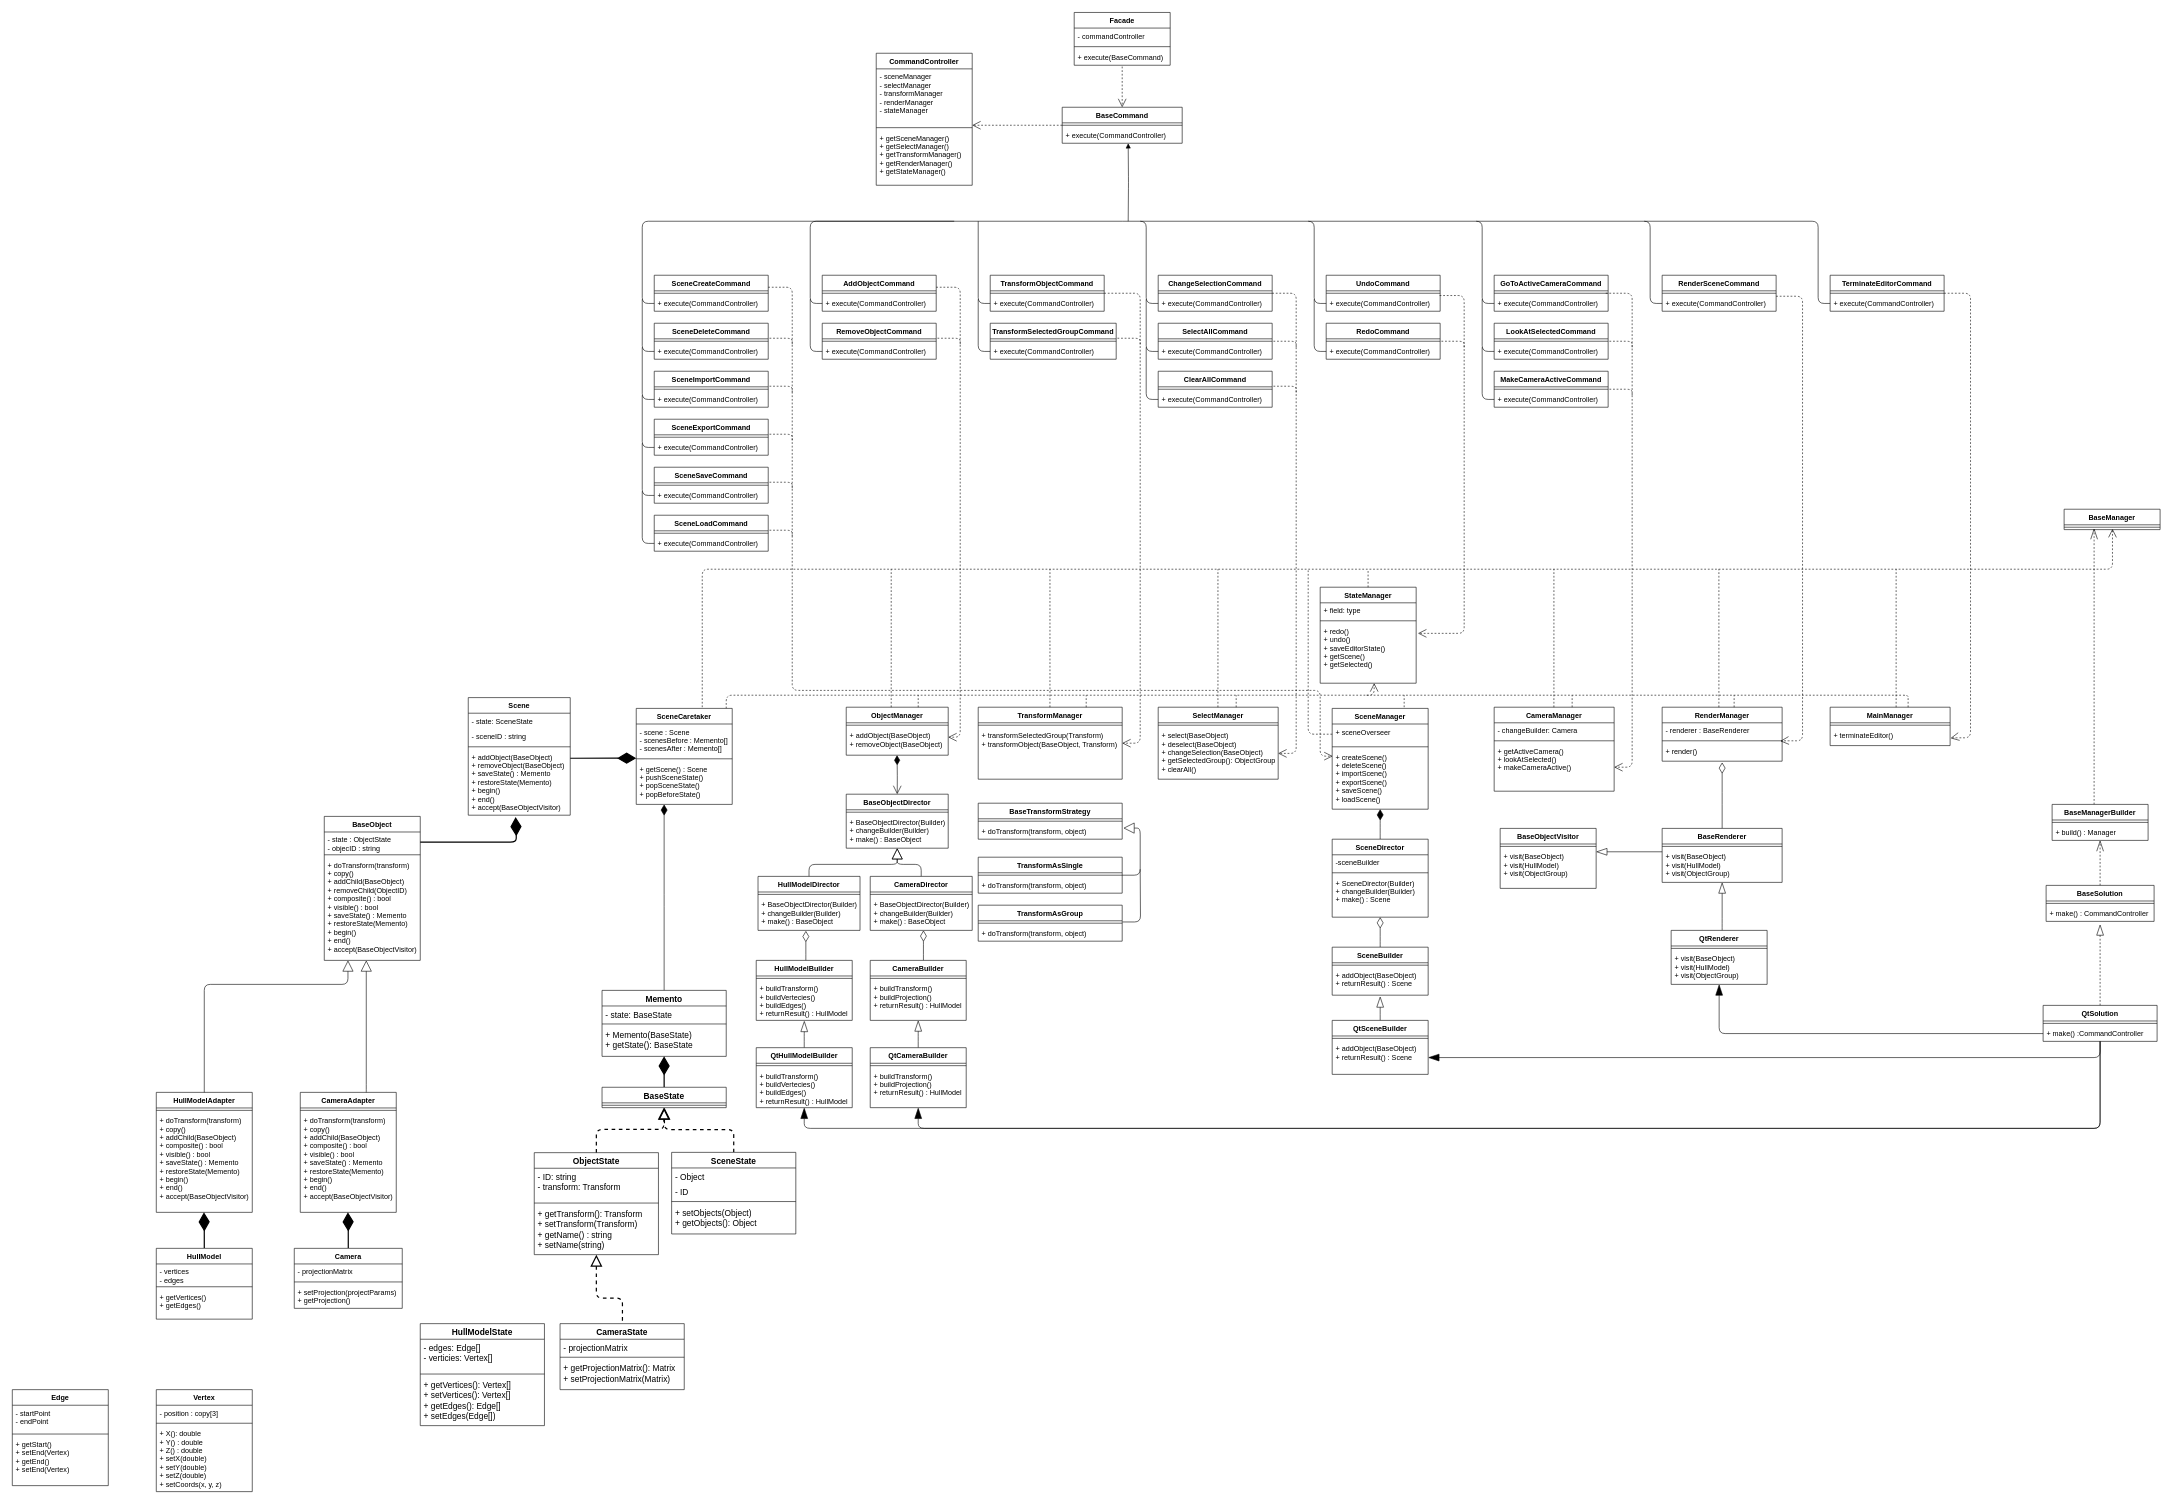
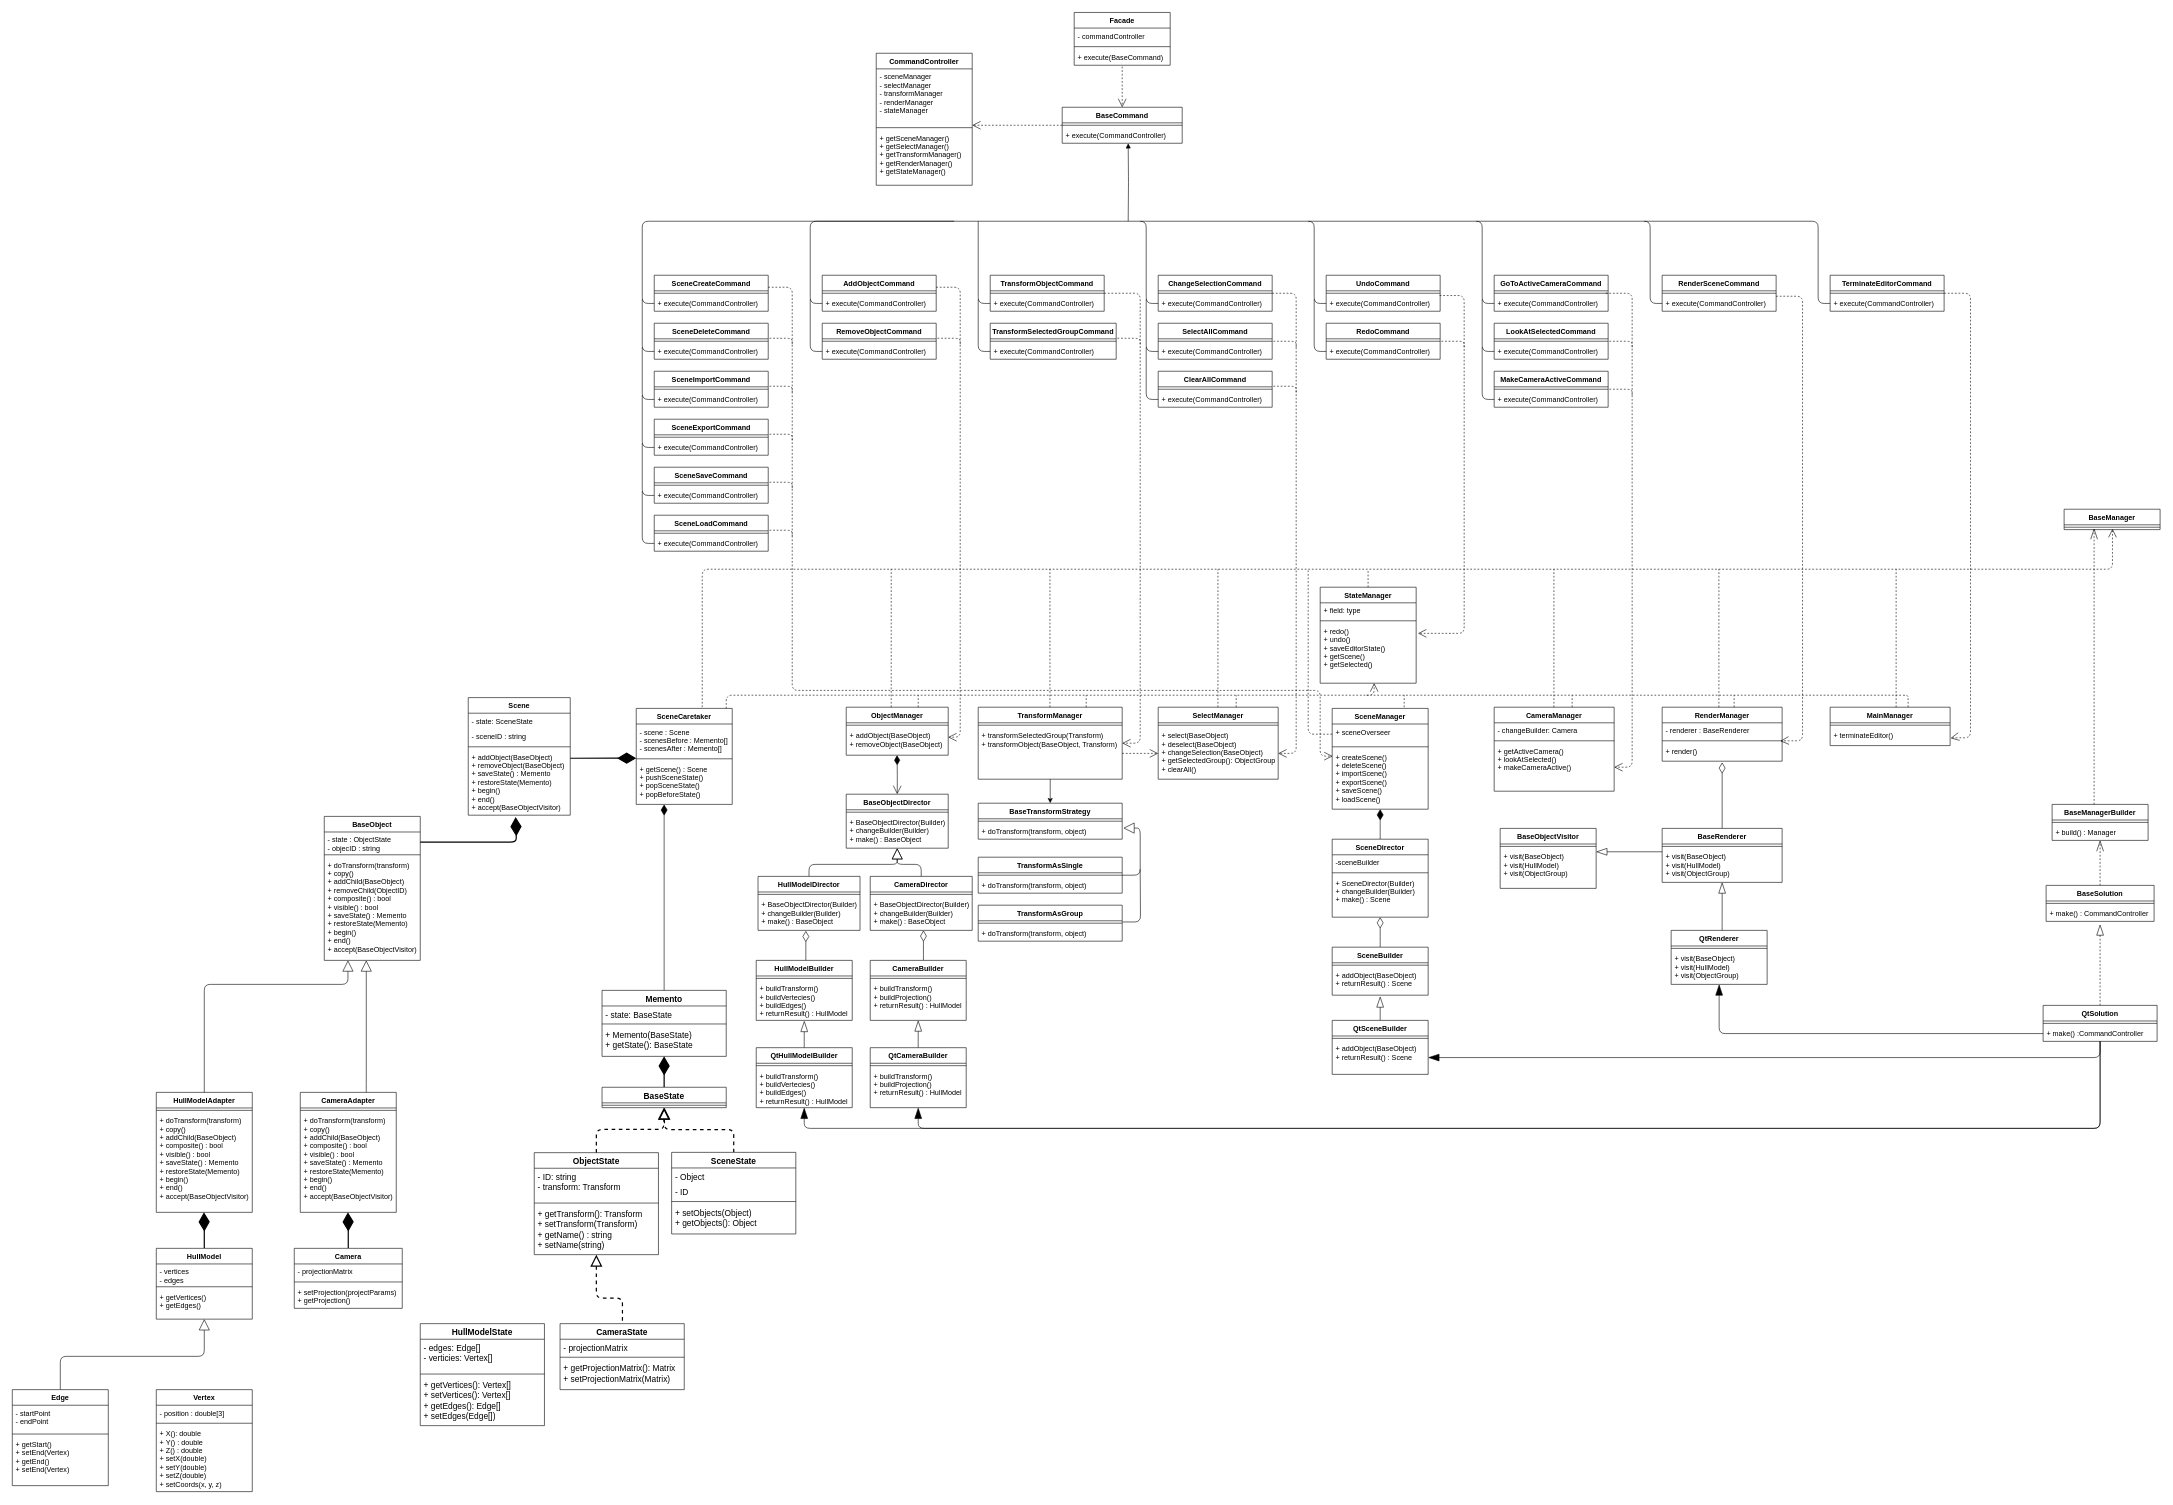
edge "+ transformSelectedGroup(Transform) + transformObject(BaseObject, Transform)" -> "+ select(BaseObject) + deselect(BaseObject) + changeSelection(BaseObject) + getSelectedGroup(): ObjectGroup + clearAll()": added
edge "TransformManager" -> "BaseTransformStrategy": added
edge "Edge" -> "+ getVertices() + getEdges()": added
node "- position : copy[3]": label "- position : copy[3]" -> "- position : double[3]"
